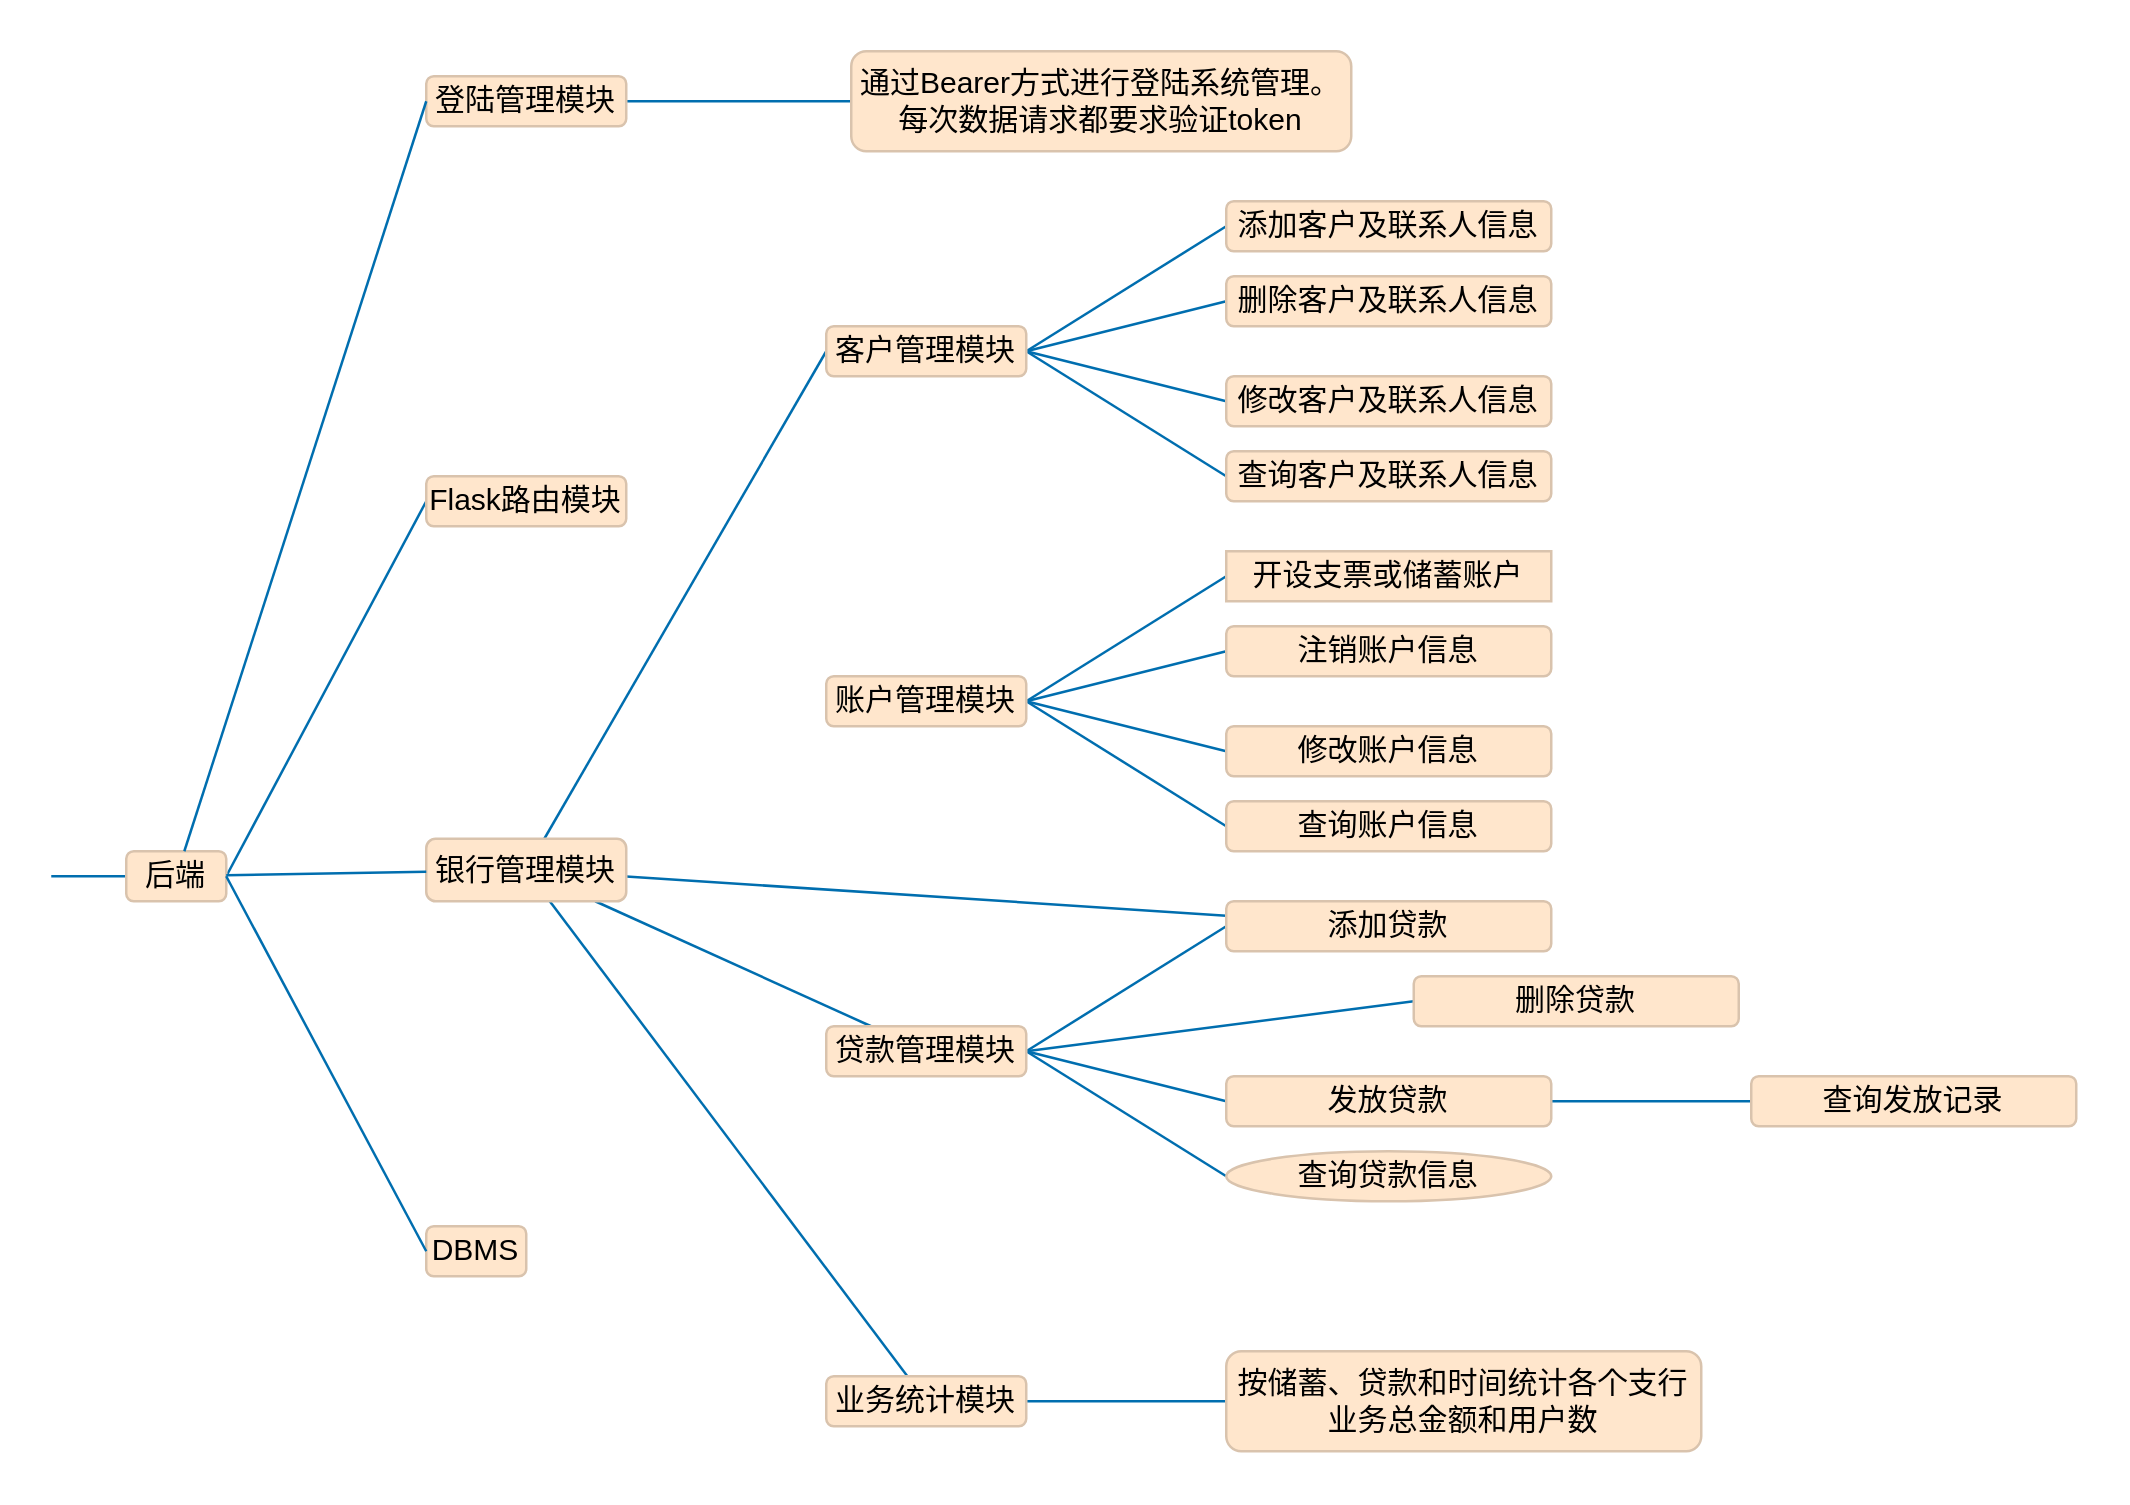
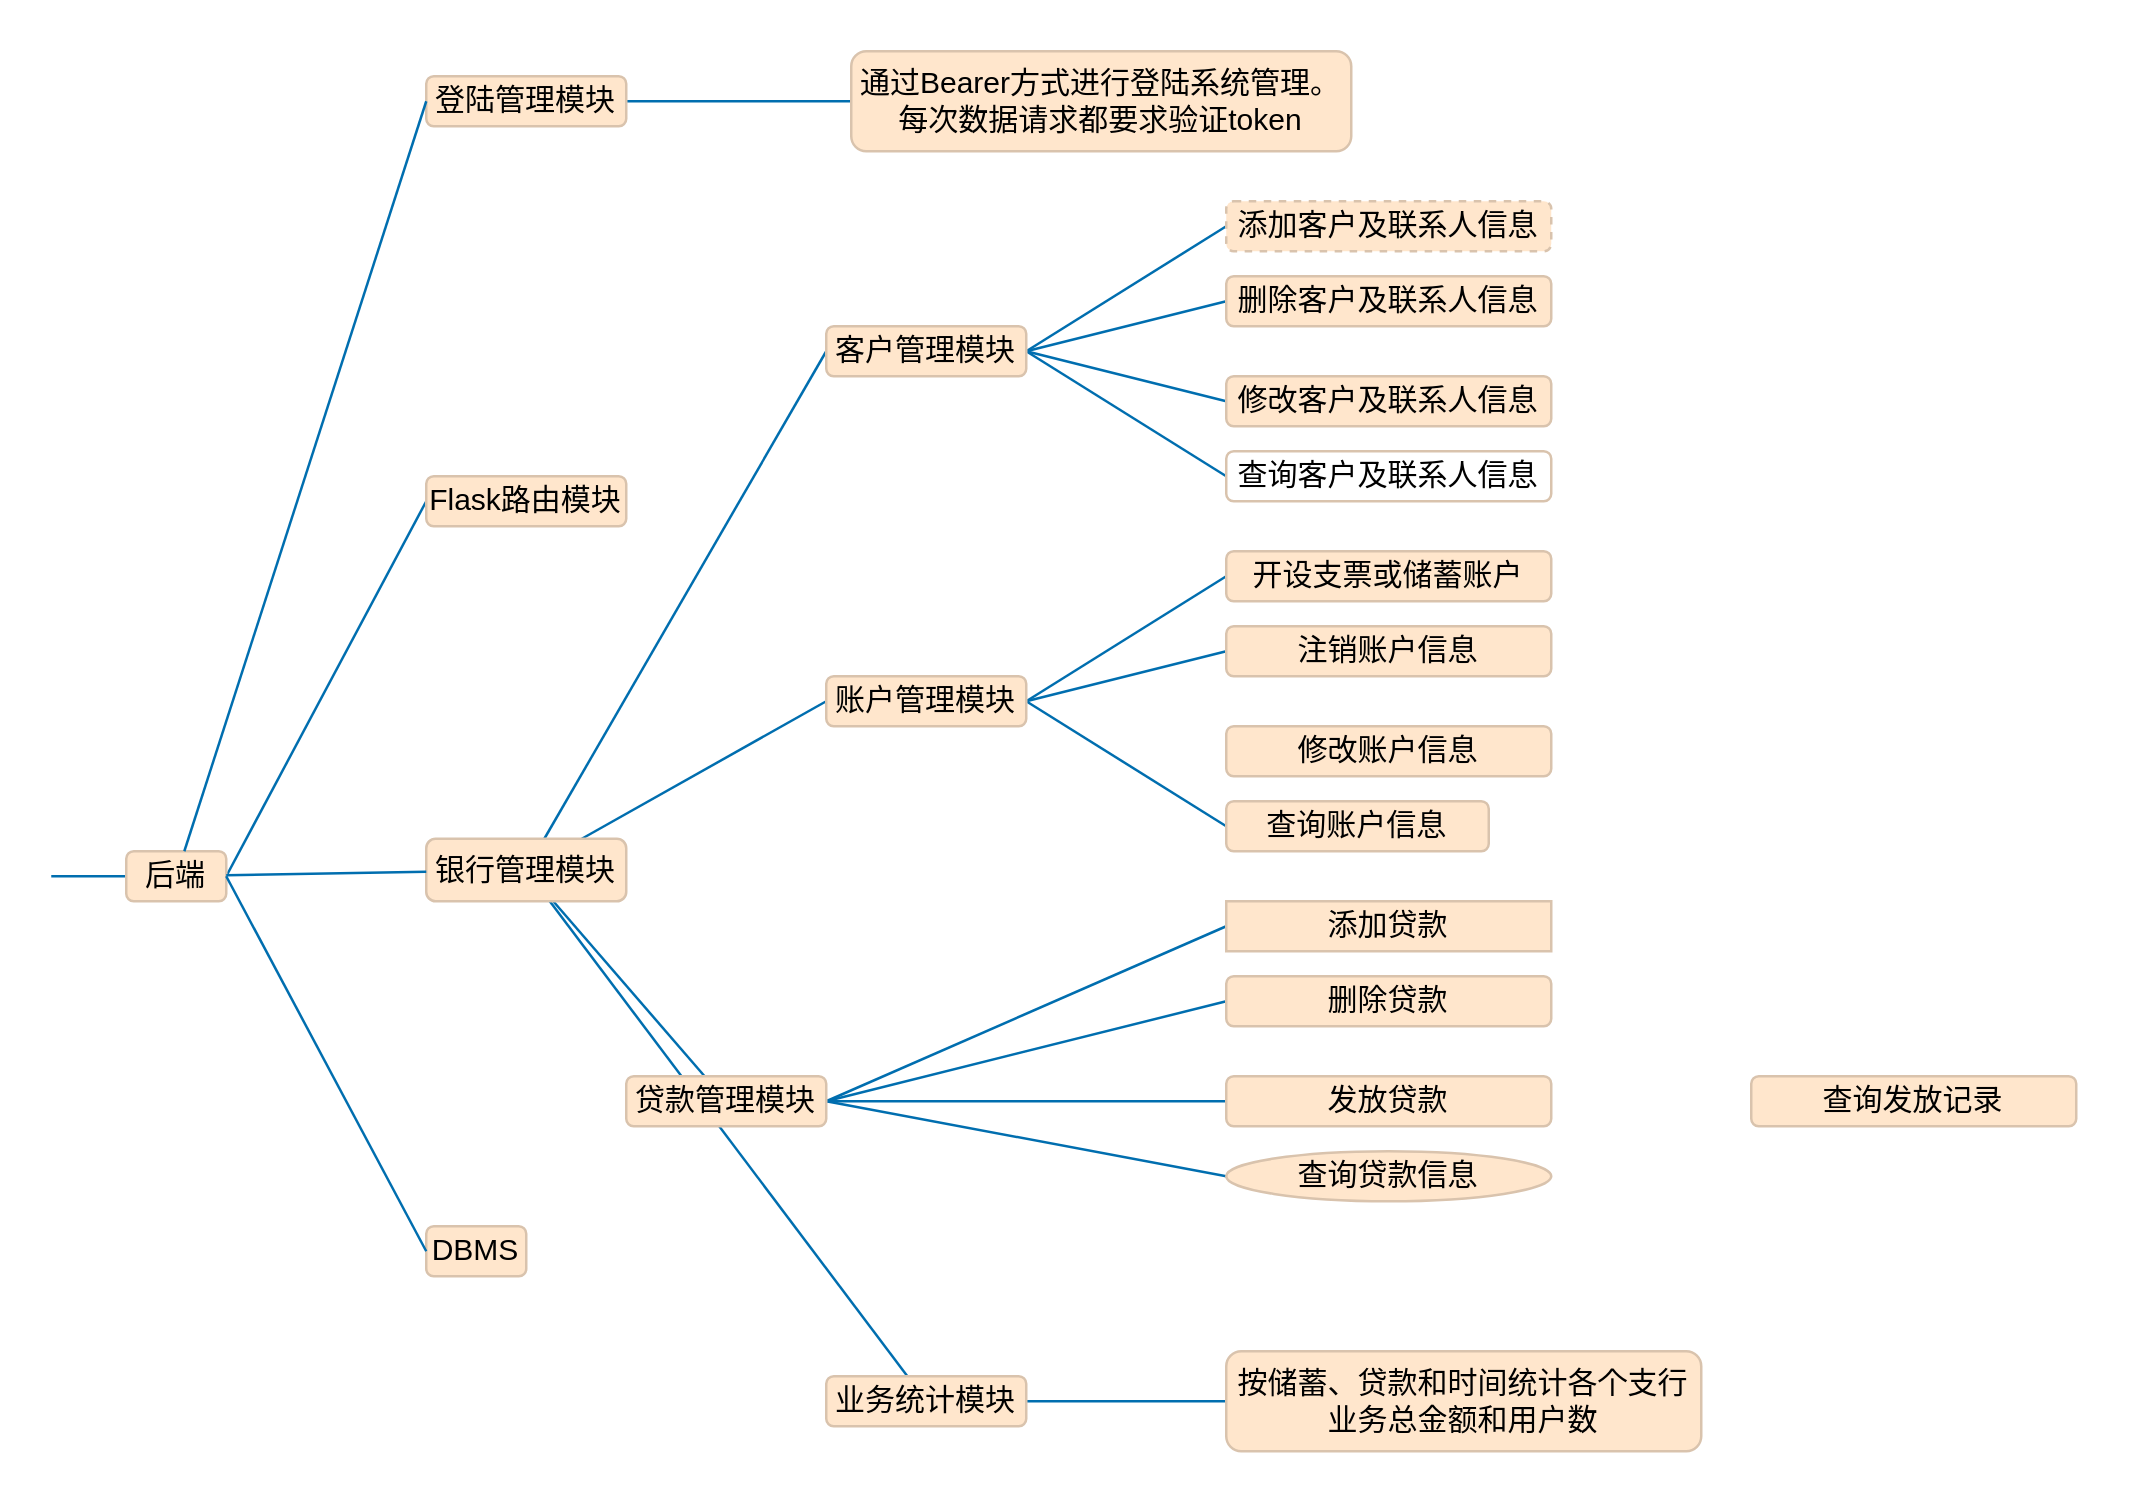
node "添加客户及联系人信息": style solid -> dashed
node "查询客户及联系人信息": fillcolor #ffe6cc -> #ffffff
node "开设支票或储蓄账户": shape rectangle -> rounded rectangle
edge "账户管理模块" -- "修改账户信息": removed
node "查询账户信息": size 325x50 -> 263x50
edge "银行管理模块" -- "添加贷款": now "银行管理模块" -- "账户管理模块"
node "添加贷款": shape rounded rectangle -> rectangle
node "删除贷款": moved (1576, 1001) -> (1389, 1001)
node "贷款管理模块": moved (926, 1051) -> (726, 1101)
edge "发放贷款" -- "查询发放记录": removed
